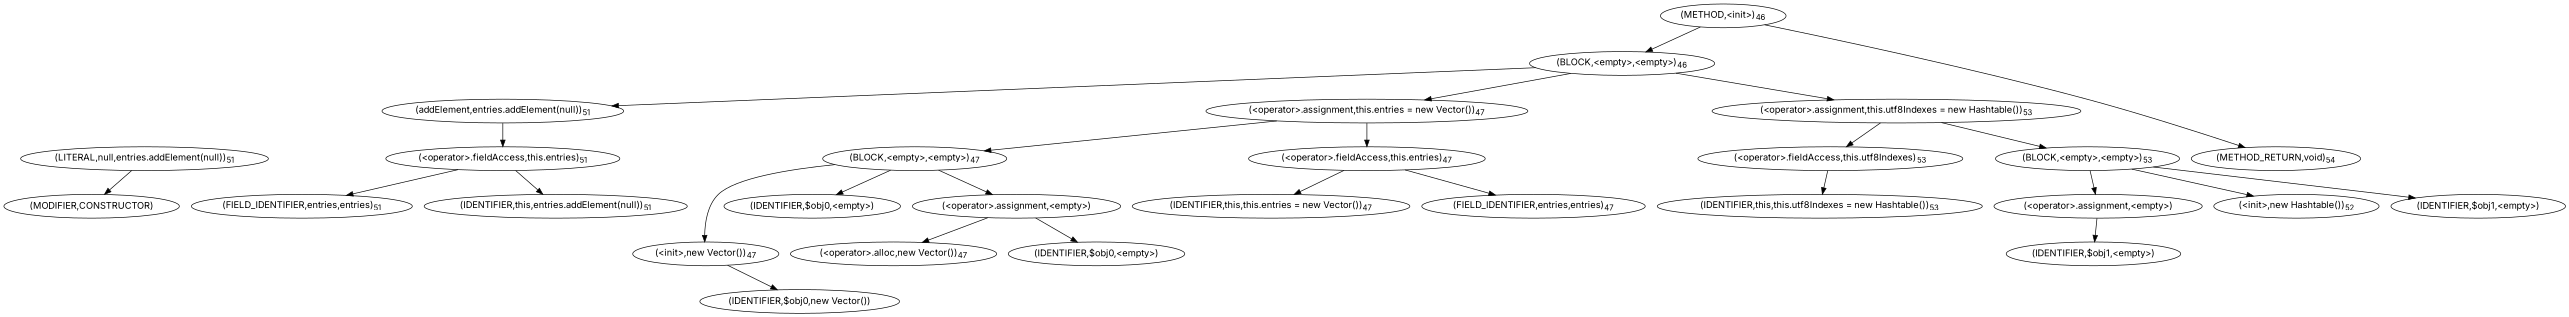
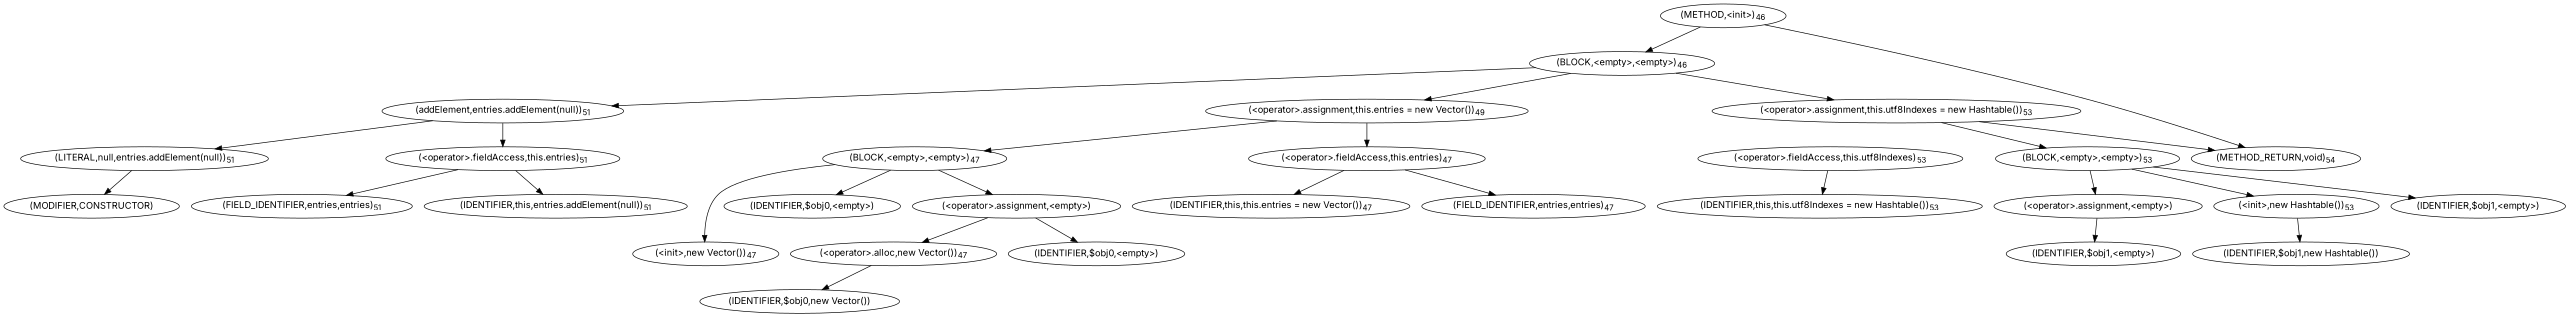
node "(<operator>.assignment,this.entries = new Vector())": text "47" -> "49"
edge "(<operator>.assignment,this.utf8Indexes = new Hashtable())" -> "(<operator>.fieldAccess,this.utf8Indexes)": now "(<operator>.assignment,this.utf8Indexes = new Hashtable())" -> "(METHOD_RETURN,void)"
edge "(addElement,entries.addElement(null))" -> "(LITERAL,null,entries.addElement(null))": added
node "(<init>,new Hashtable())": text "52" -> "53"
node "(IDENTIFIER,$obj1,new Hashtable())": added
edge "(<init>,new Vector())" -> "(IDENTIFIER,$obj0,new Vector())": now "(<operator>.alloc,new Vector())" -> "(IDENTIFIER,$obj0,new Vector())"
